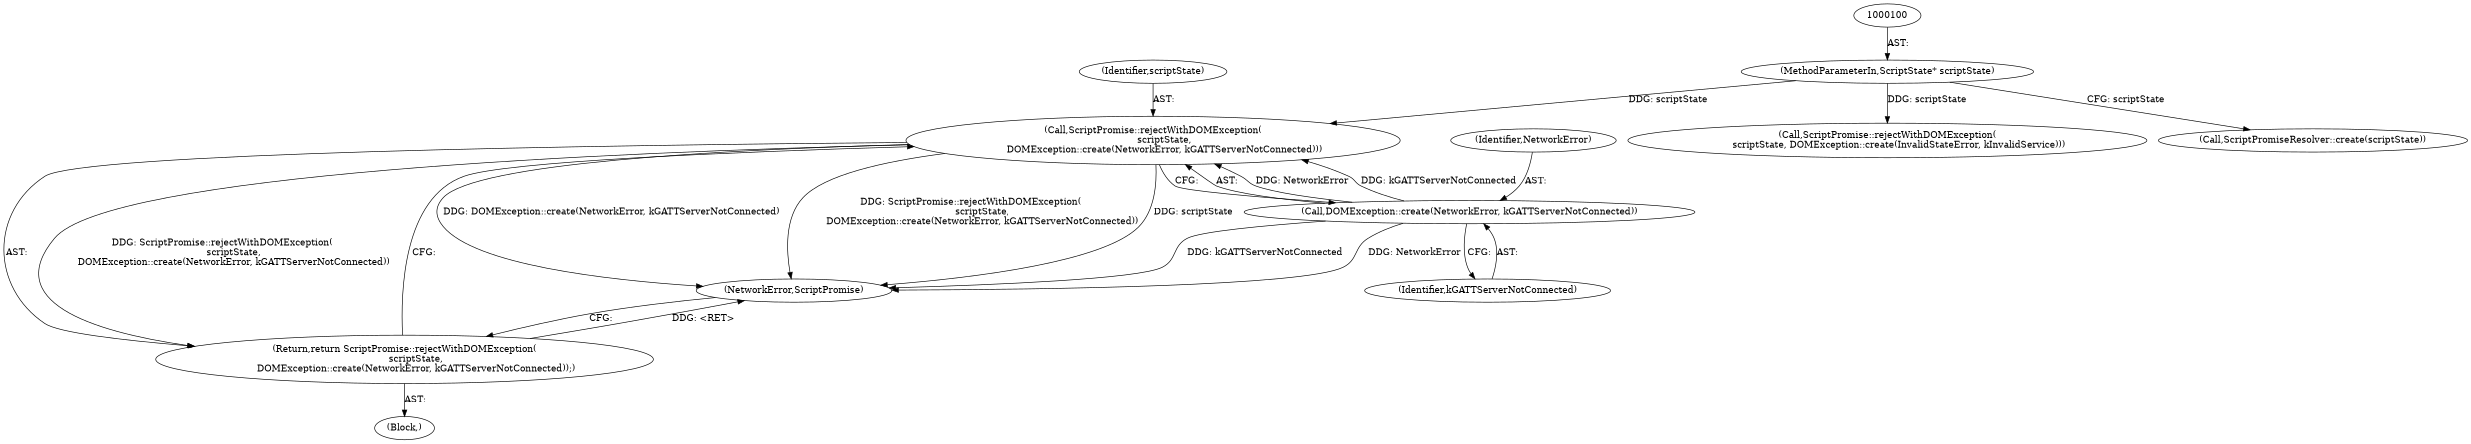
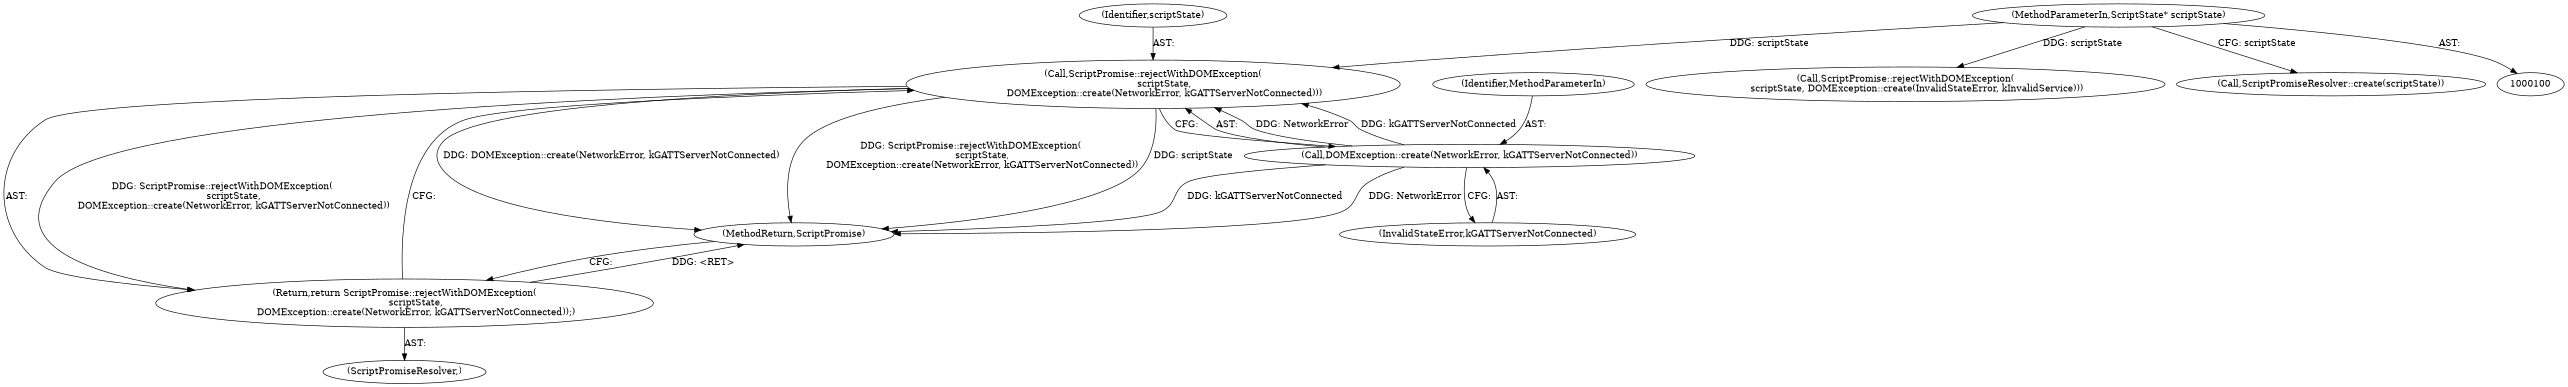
edge "1000100" -> "(MethodParameterIn,ScriptState* scriptState)": reversed
node "(Identifier,NetworkError)": label "(Identifier,NetworkError)" -> "(Identifier,MethodParameterIn)"
node "(NetworkError,ScriptPromise)": label "(NetworkError,ScriptPromise)" -> "(MethodReturn,ScriptPromise)"
node "(Identifier,kGATTServerNotConnected)": label "(Identifier,kGATTServerNotConnected)" -> "(InvalidStateError,kGATTServerNotConnected)"
node "(Block,)": label "(Block,)" -> "(ScriptPromiseResolver,)"
